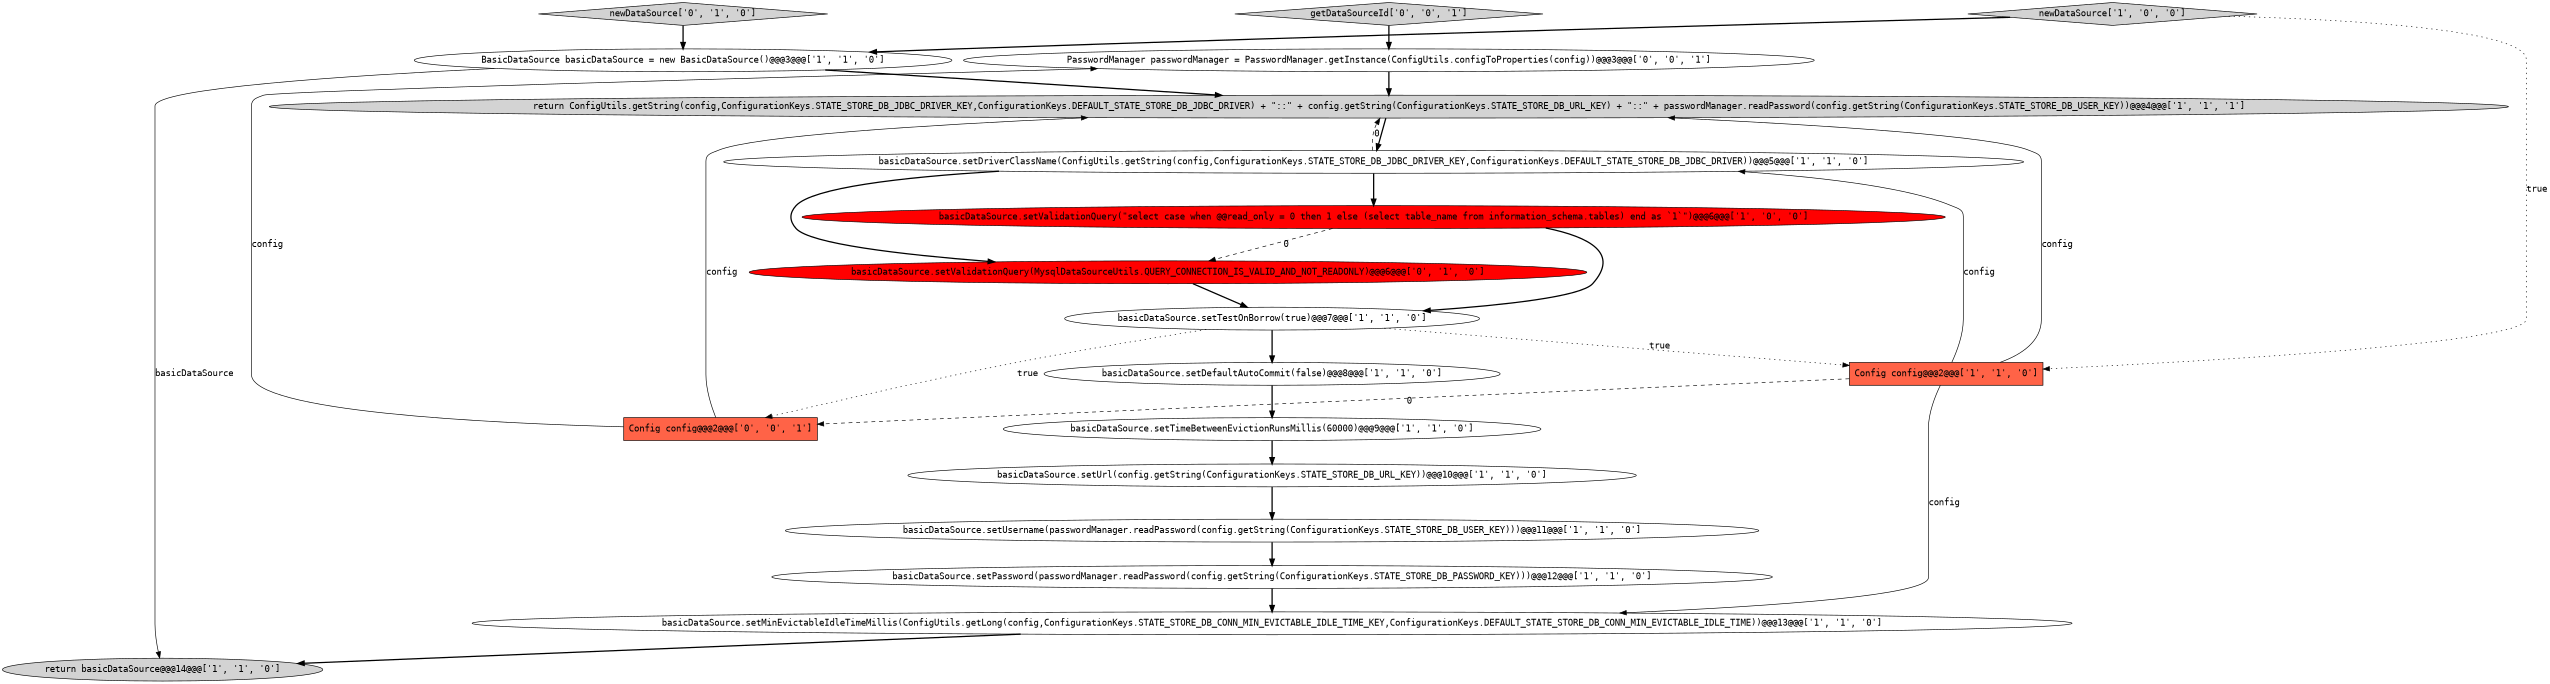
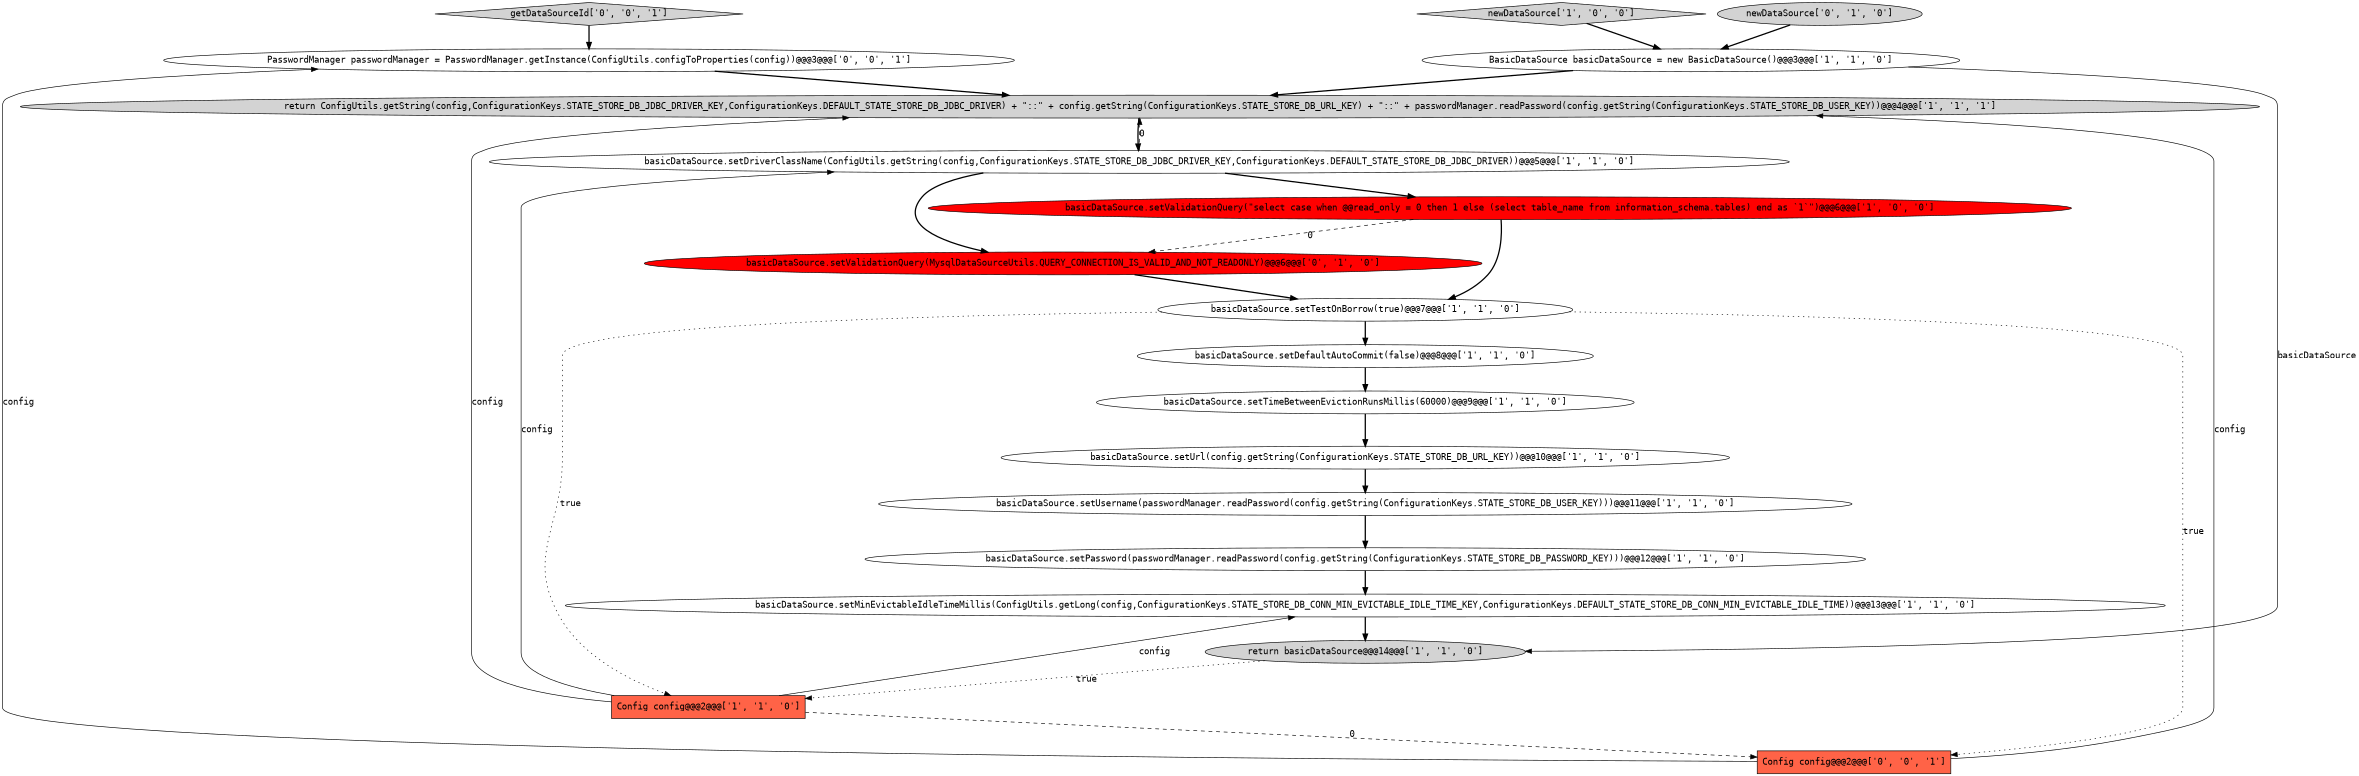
node "newDataSource['0', '1', '0']": shape diamond -> ellipse
edge "newDataSource['1', '0', '0']" -> "Config config@@@2@@@['1', '1', '0']": now "return basicDataSource@@@14@@@['1', '1', '0']" -> "Config config@@@2@@@['1', '1', '0']"
